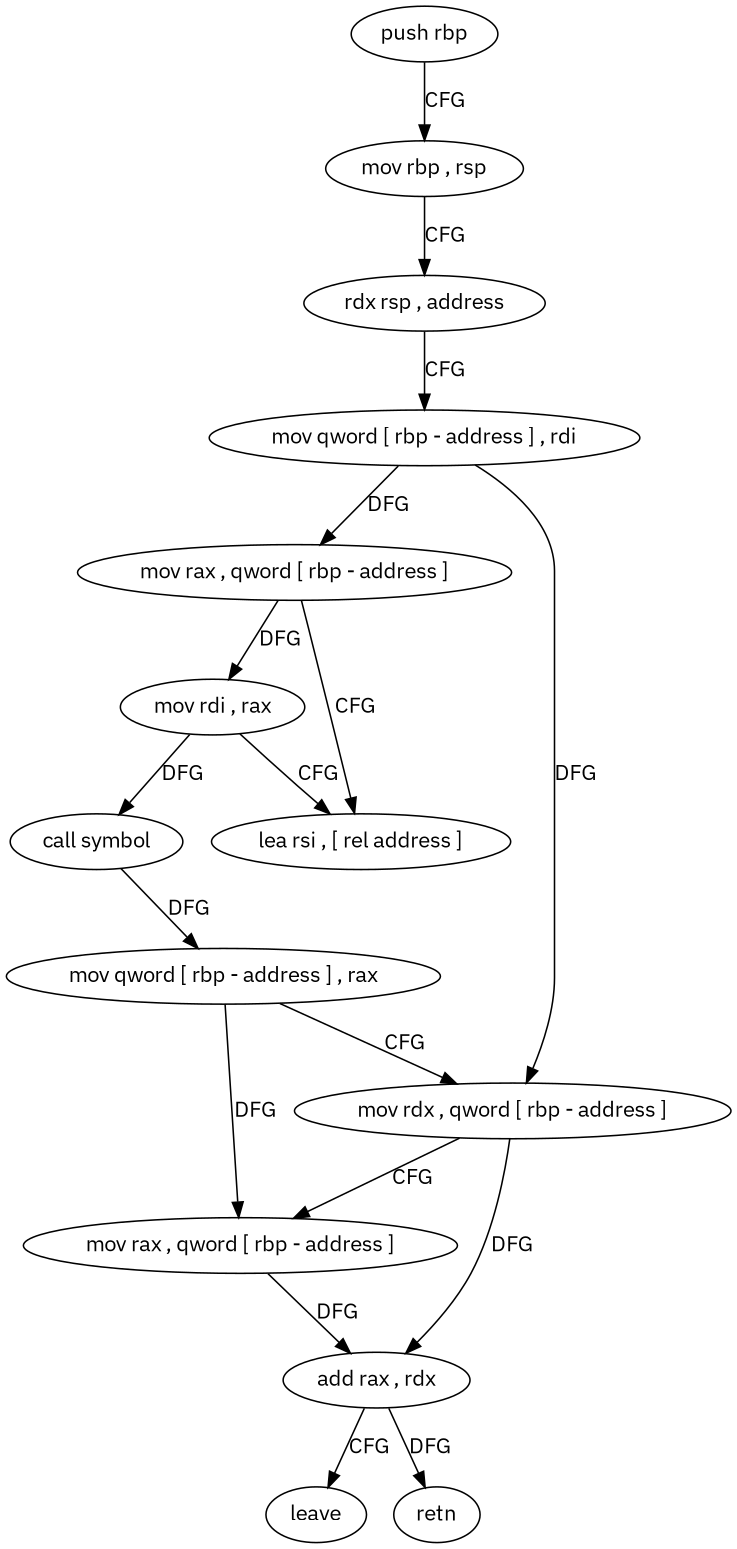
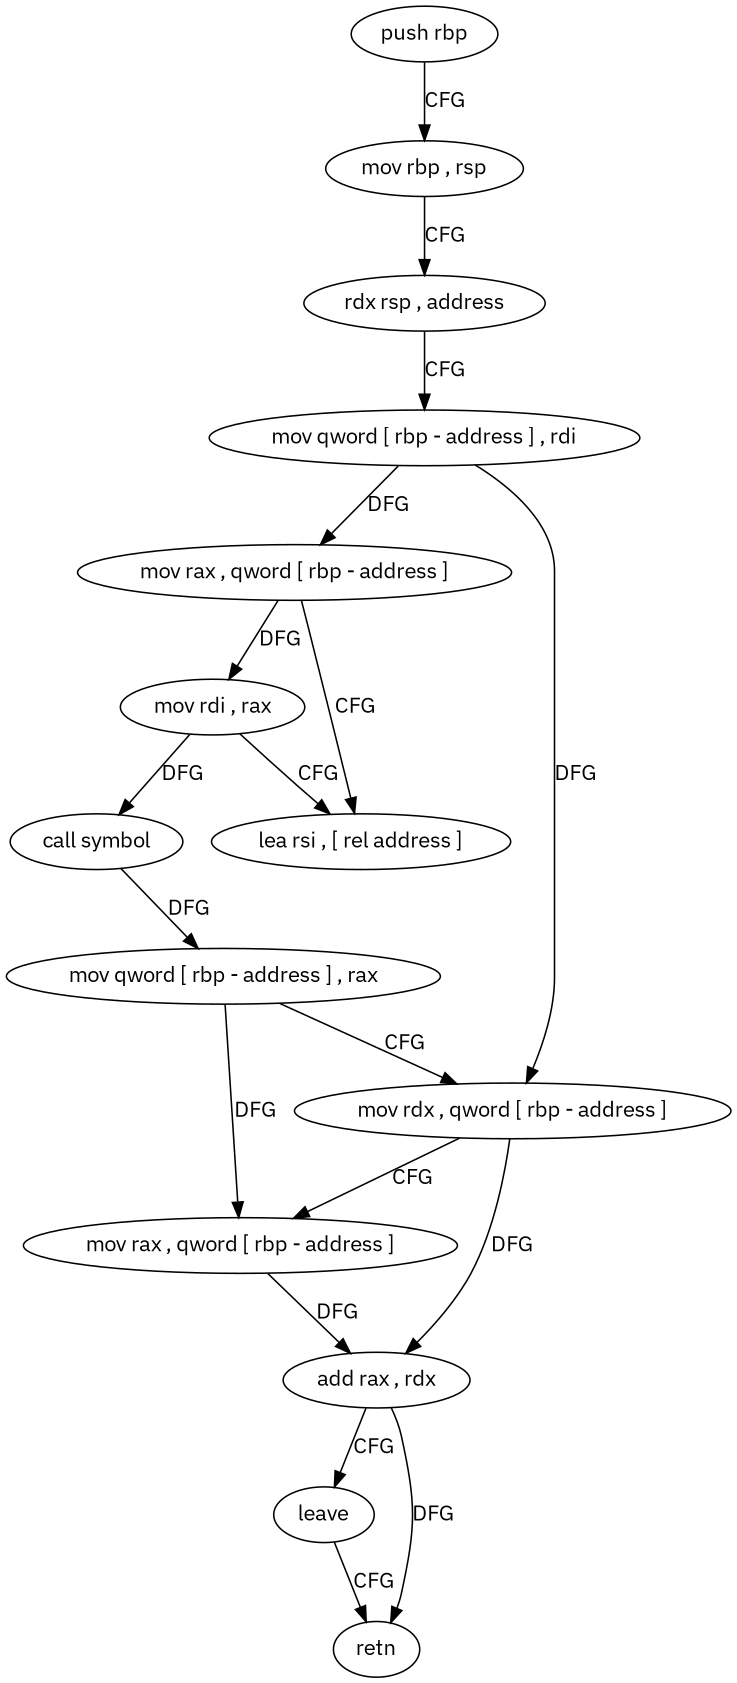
edge "leave" -> "retn": added, label "CFG"
